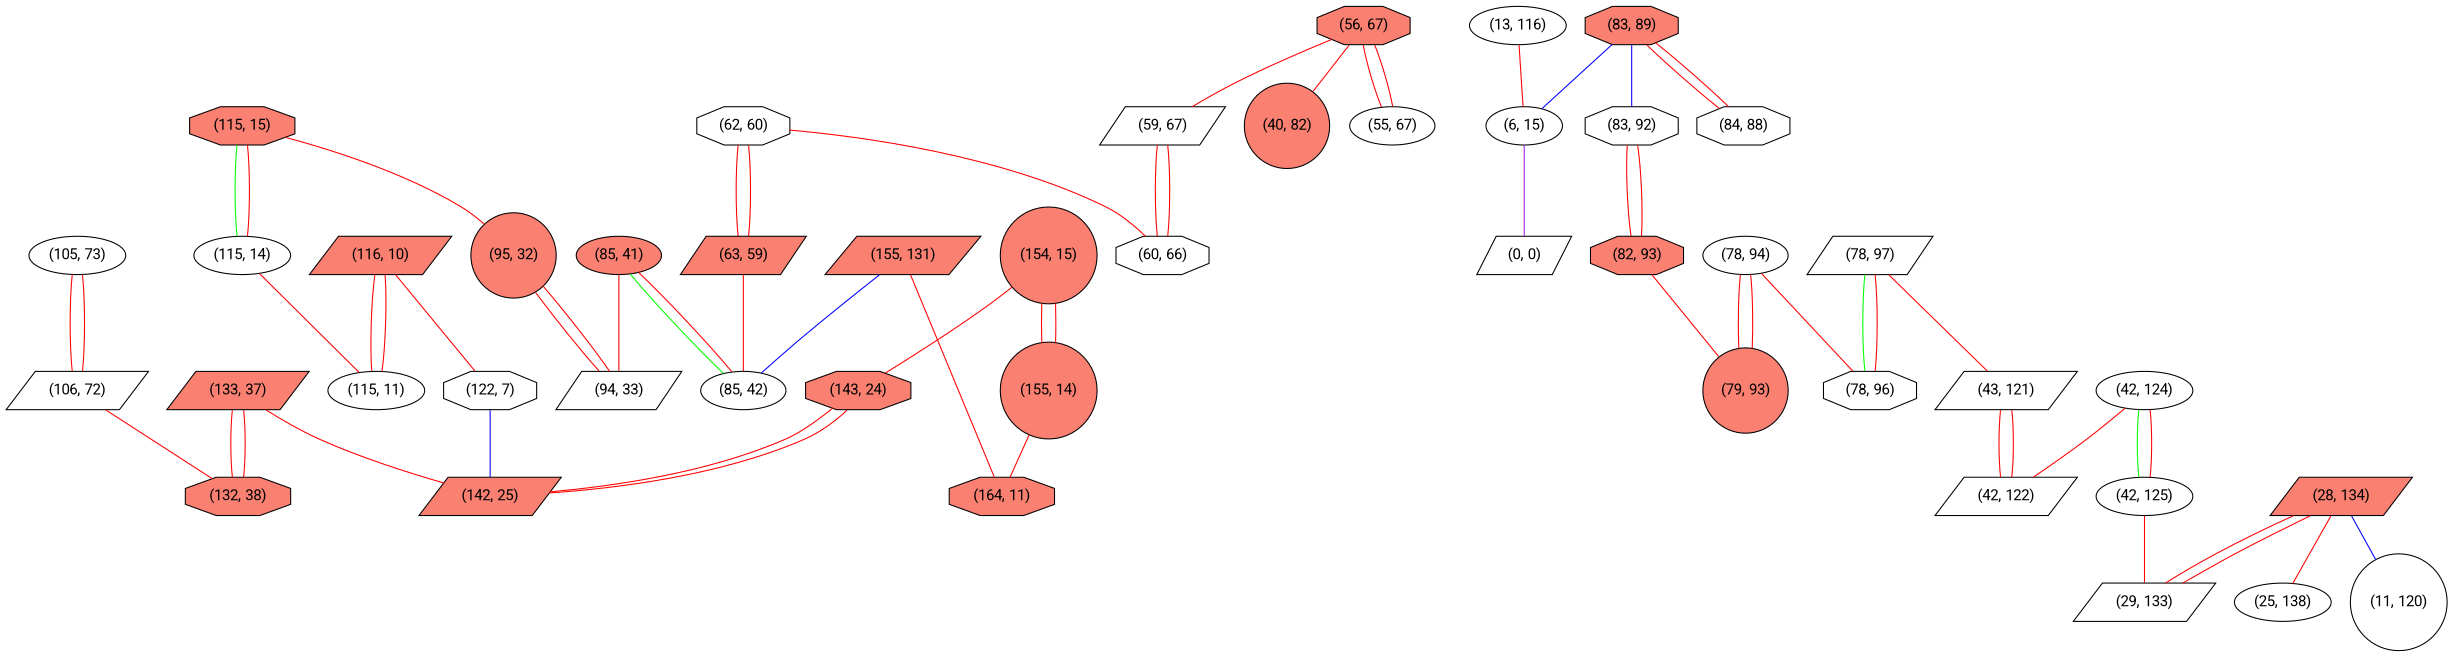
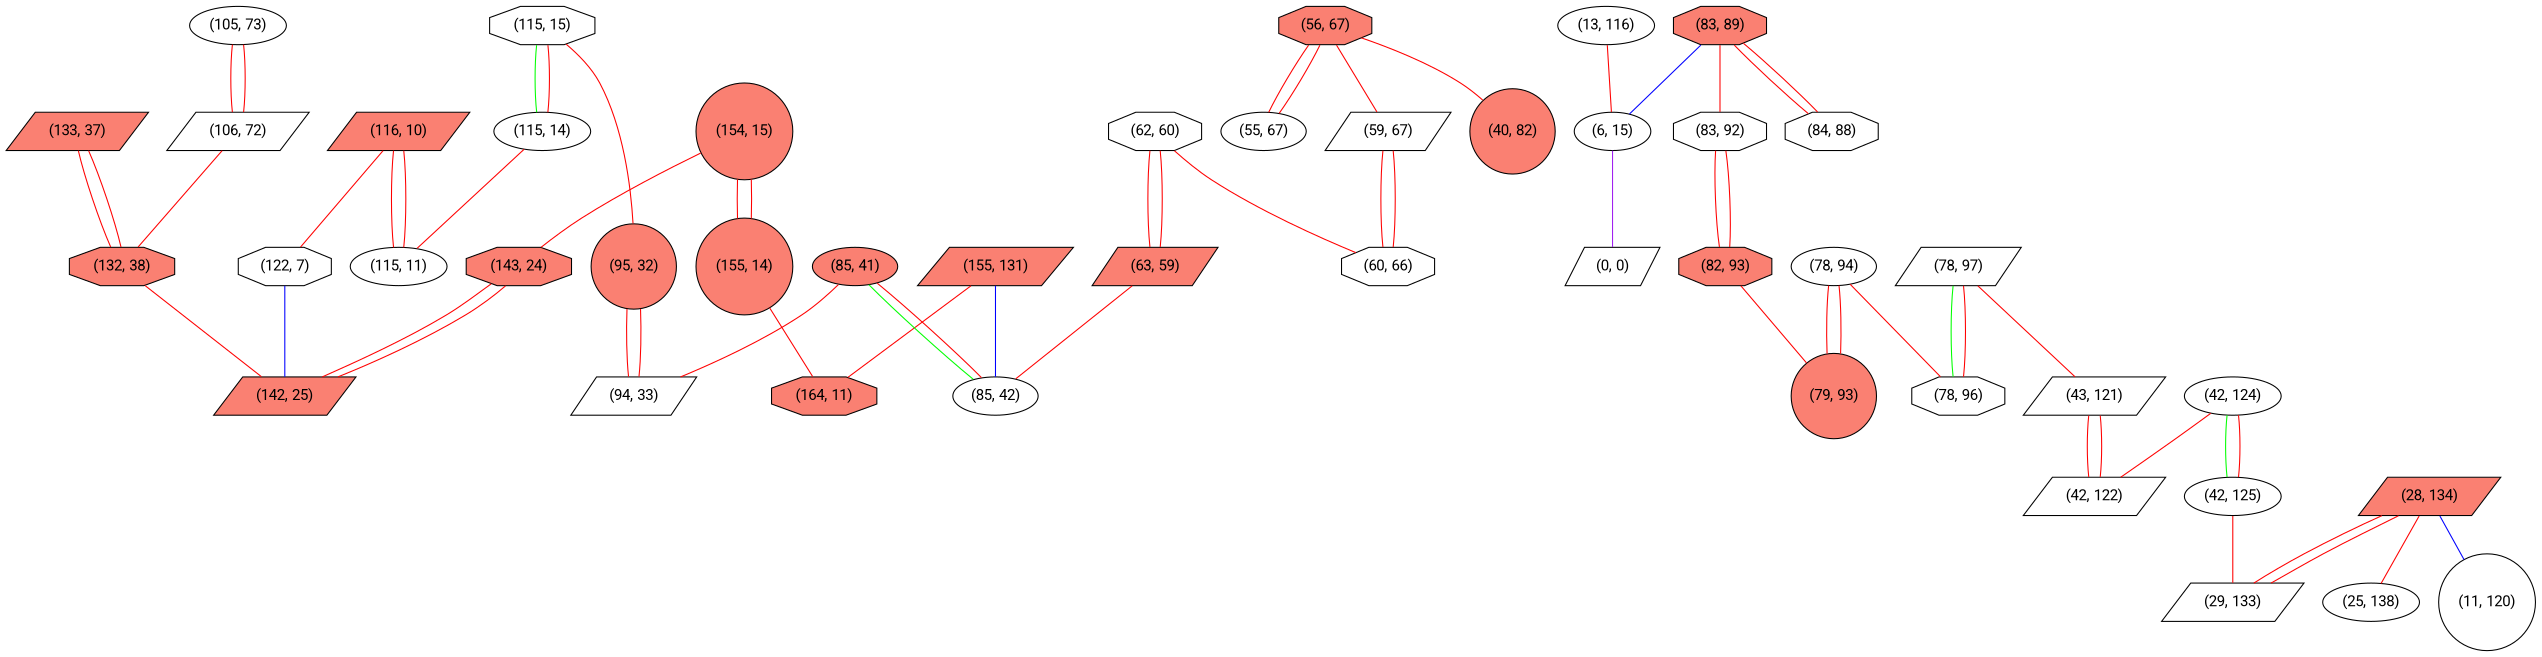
edge "(83, 89)" -- "(83, 92)": color blue -> red
node "(115, 15)": fillcolor salmon -> white
edge "(133, 37)" -- "(142, 25)": now "(132, 38)" -- "(142, 25)"
